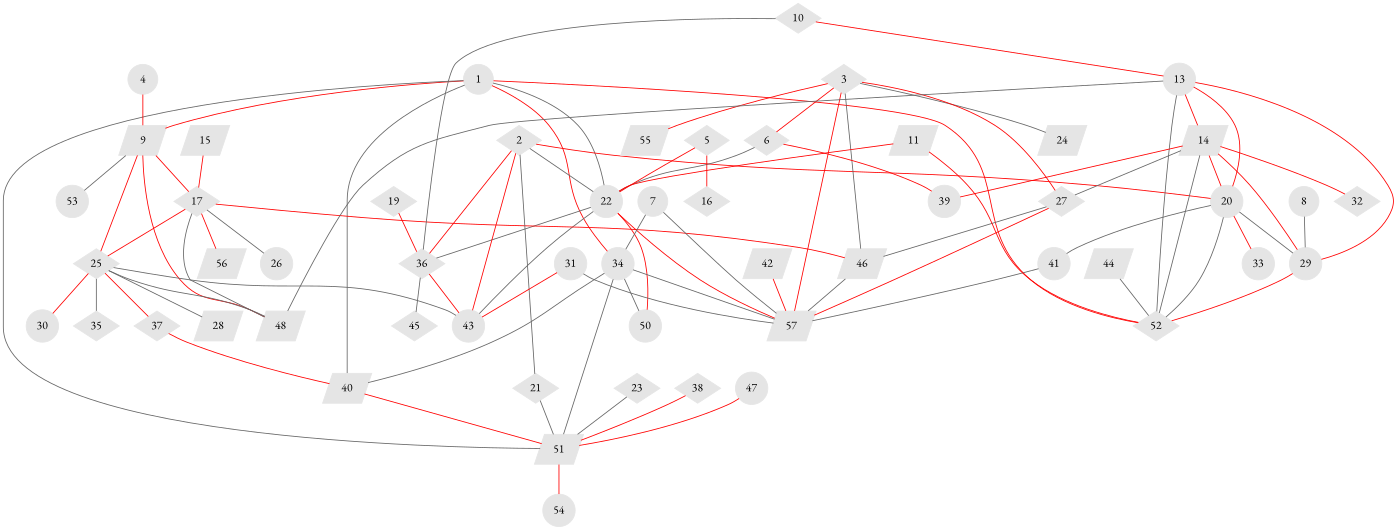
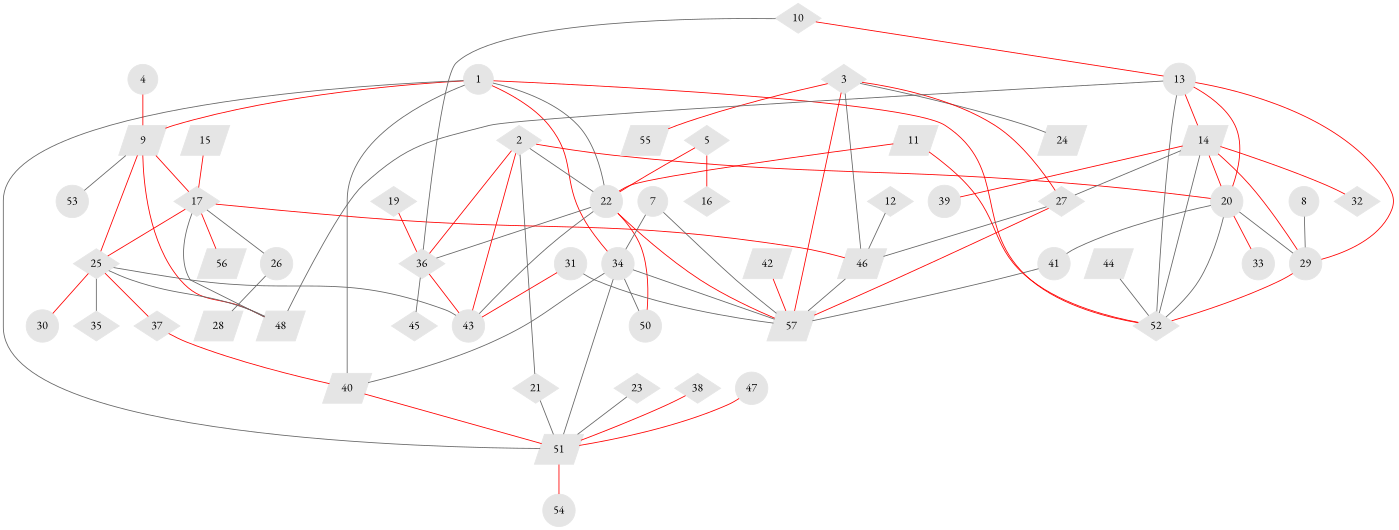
node "6": removed
node "12": added
edge "25" -- "28": now "26" -- "28"
